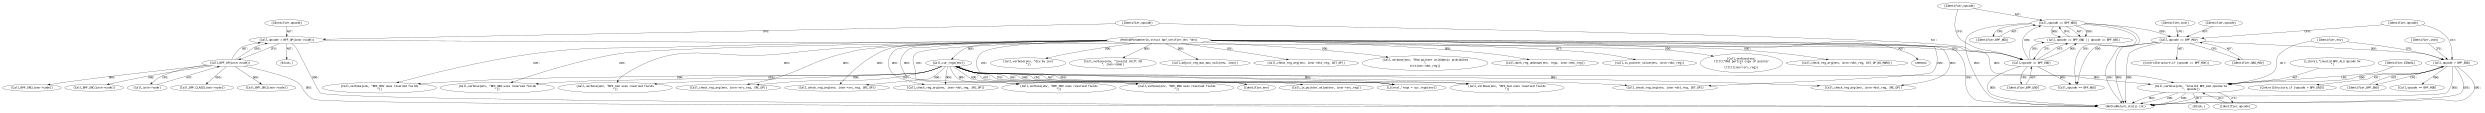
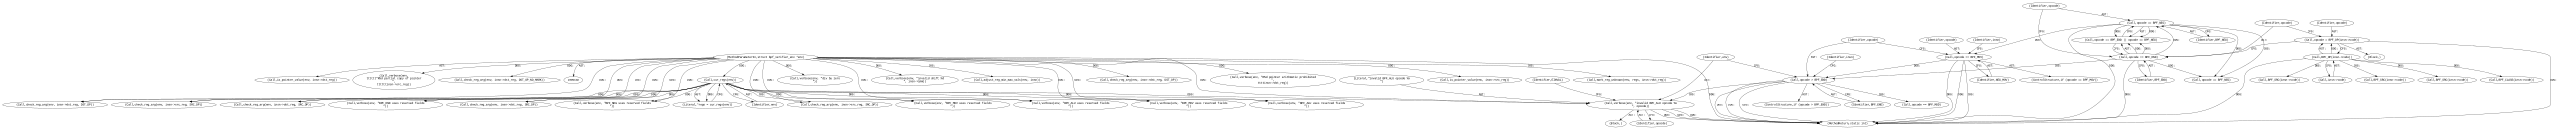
edge "(Call,opcode == BPF_END)" -> "(Call,opcode > BPF_END)": added, label "DDG:"
edge "(Call,cur_regs(env))" -> "(Call,is_pointer_value(env, insn->src_reg))": now "(MethodParameterIn,struct bpf_verifier_env *env)" -> "(Call,is_pointer_value(env, insn->src_reg))"
